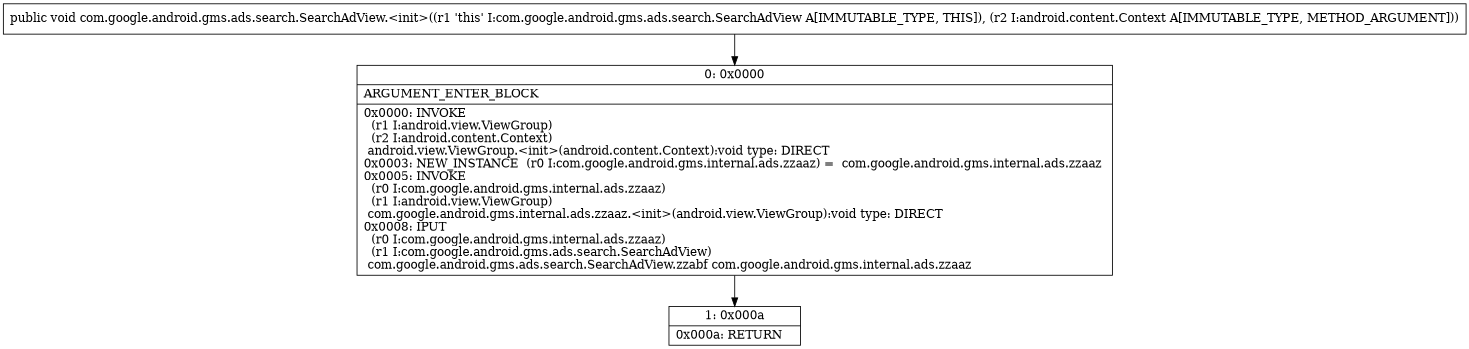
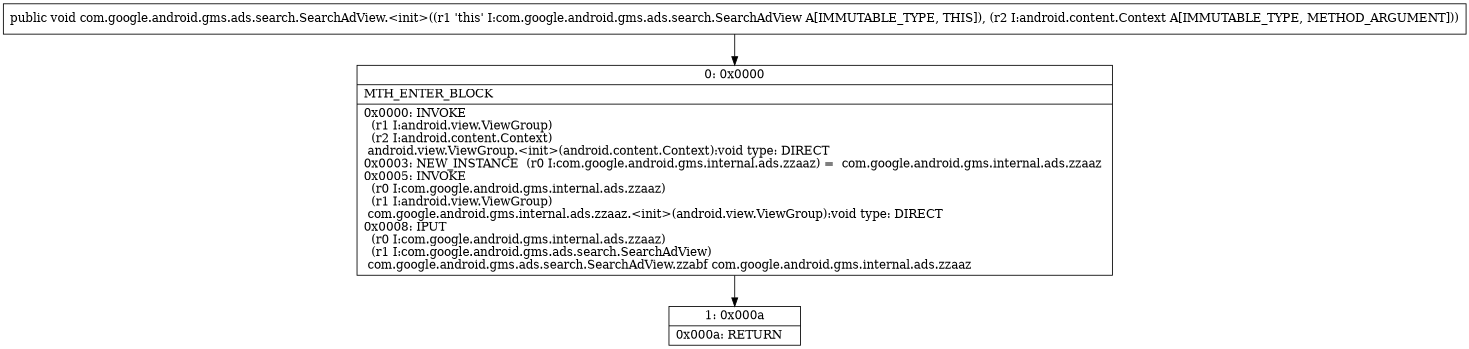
node "0: 0x0000": text "ARGUMENT_ENTER_BLOCK" -> "MTH_ENTER_BLOCK"
